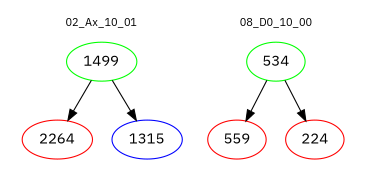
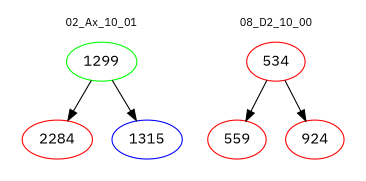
cluster "08_D0_10_00": label "08_D0_10_00" -> "08_D2_10_00"
node "1499": label "1499" -> "1299"
node "534": color green -> red
node "2264": label "2264" -> "2284"
node "224": label "224" -> "924"
